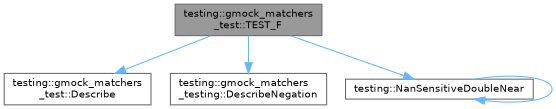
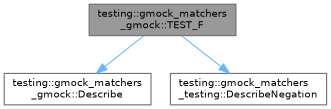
node "testing::gmock_matchers _test::TEST_F": label "testing::gmock_matchers _test::TEST_F" -> "testing::gmock_matchers _gmock::TEST_F"
node "testing::gmock_matchers _test::Describe": label "testing::gmock_matchers _test::Describe" -> "testing::gmock_matchers _gmock::Describe"
node "testing::NanSensitiveDoubleNear": removed
